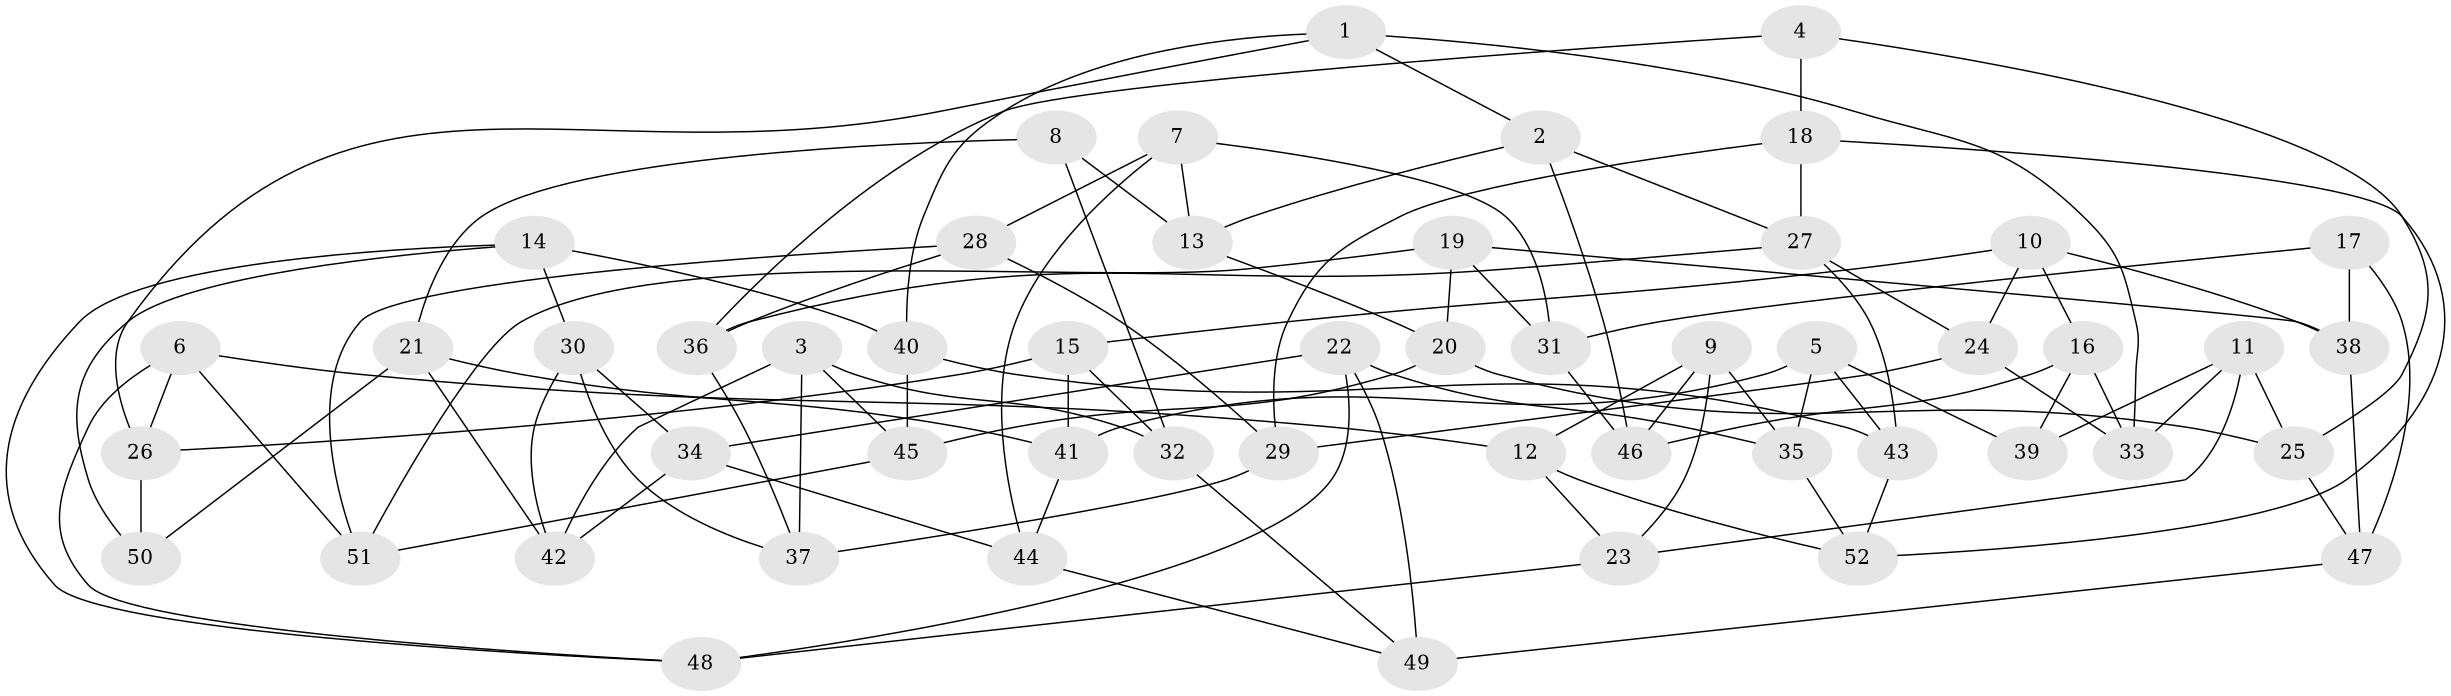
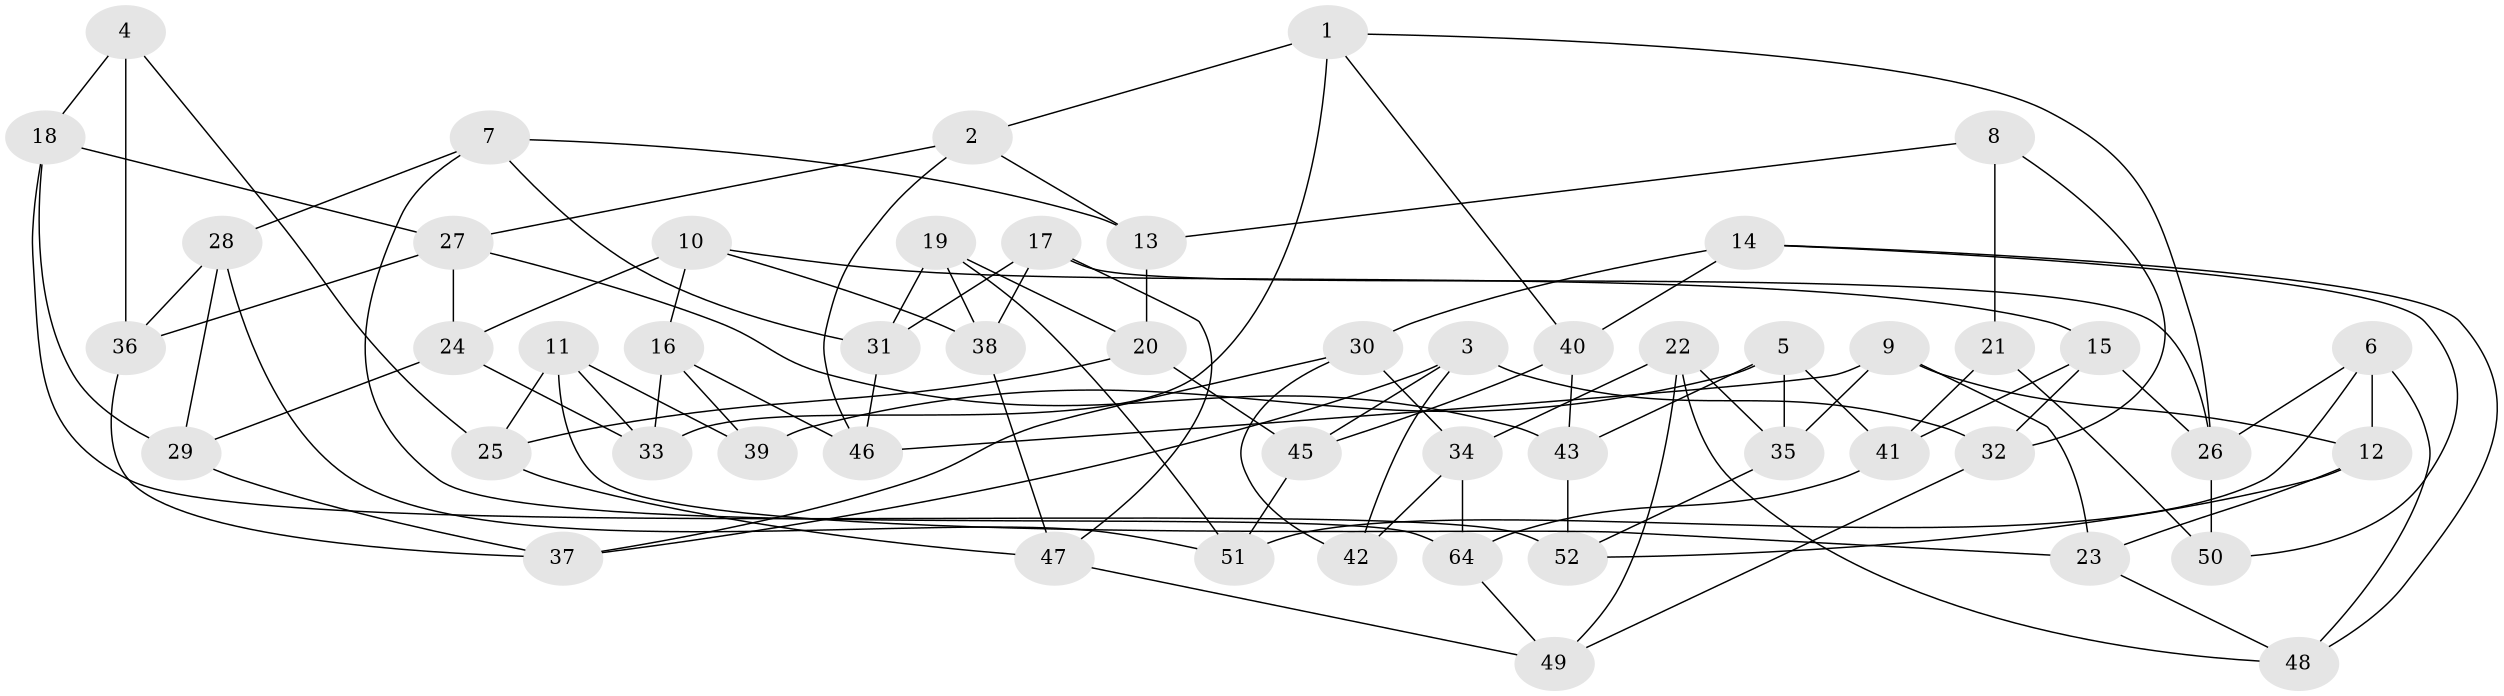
edge "17" -- "26": added
edge "21" -- "42": removed
node "44": label "44" -> "64"
